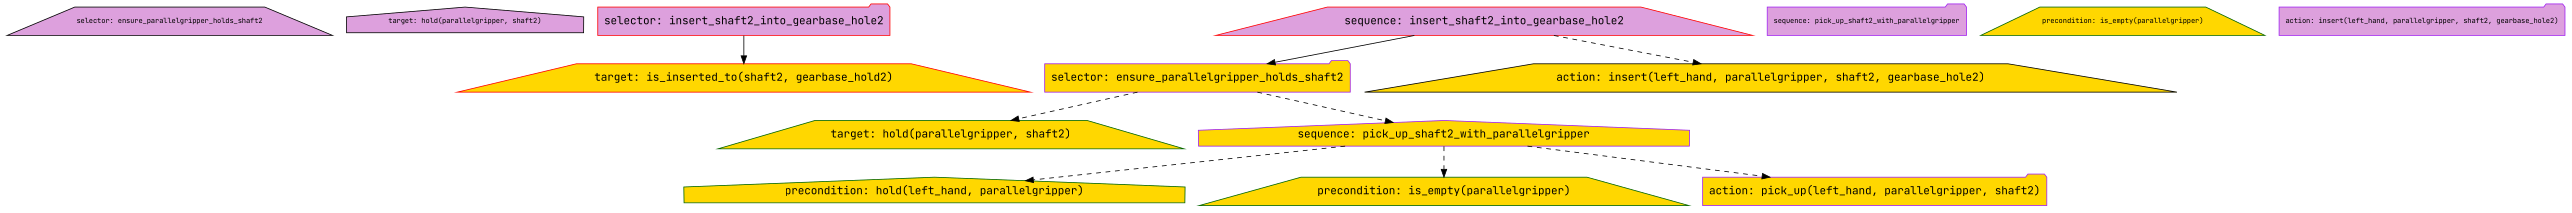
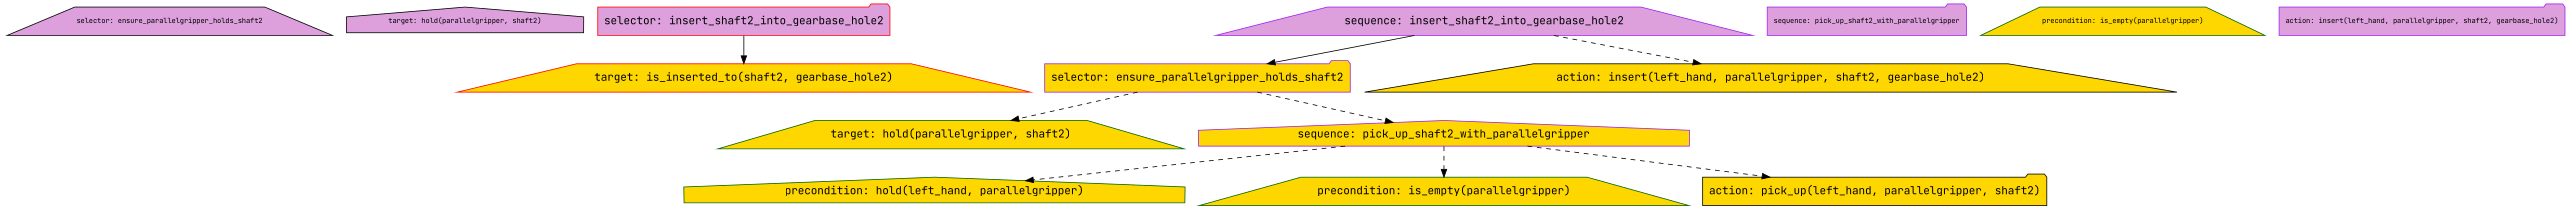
node "sequence: insert_shaft2_into_gearbase_hole2": color red -> purple
node "target: is_inserted_to(shaft2, gearbase_hold2)": label "target: is_inserted_to(shaft2, gearbase_hold2)" -> "target: is_inserted_to(shaft2, gearbase_hole2)"
node "action: pick_up(left_hand, parallelgripper, shaft2)": color purple -> black
